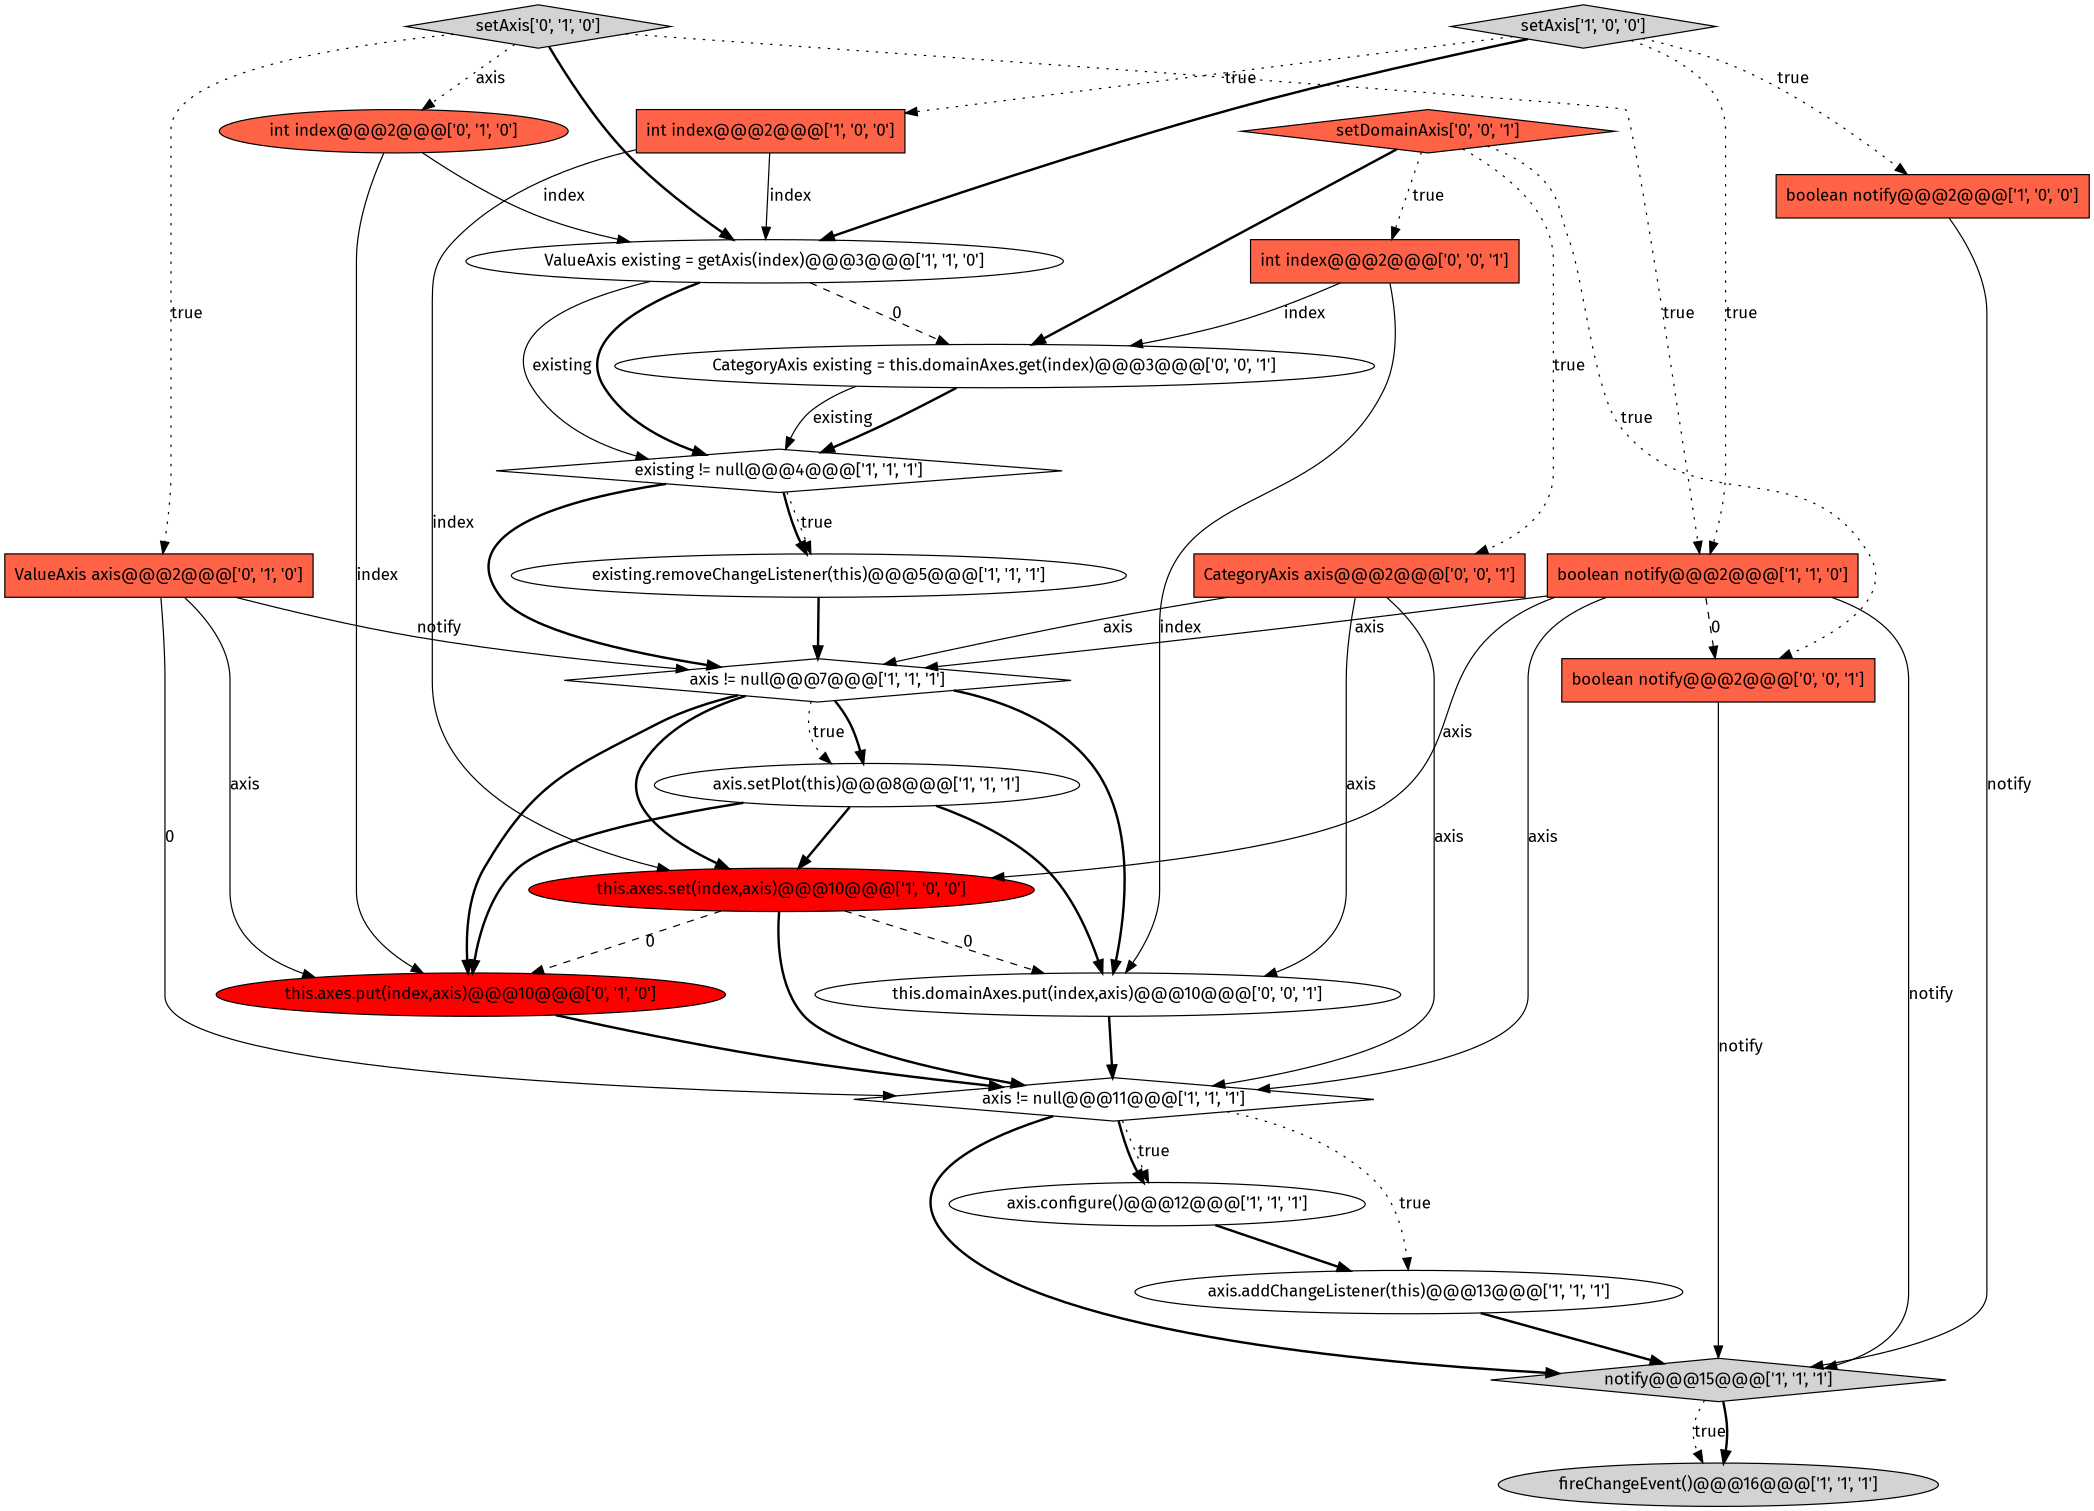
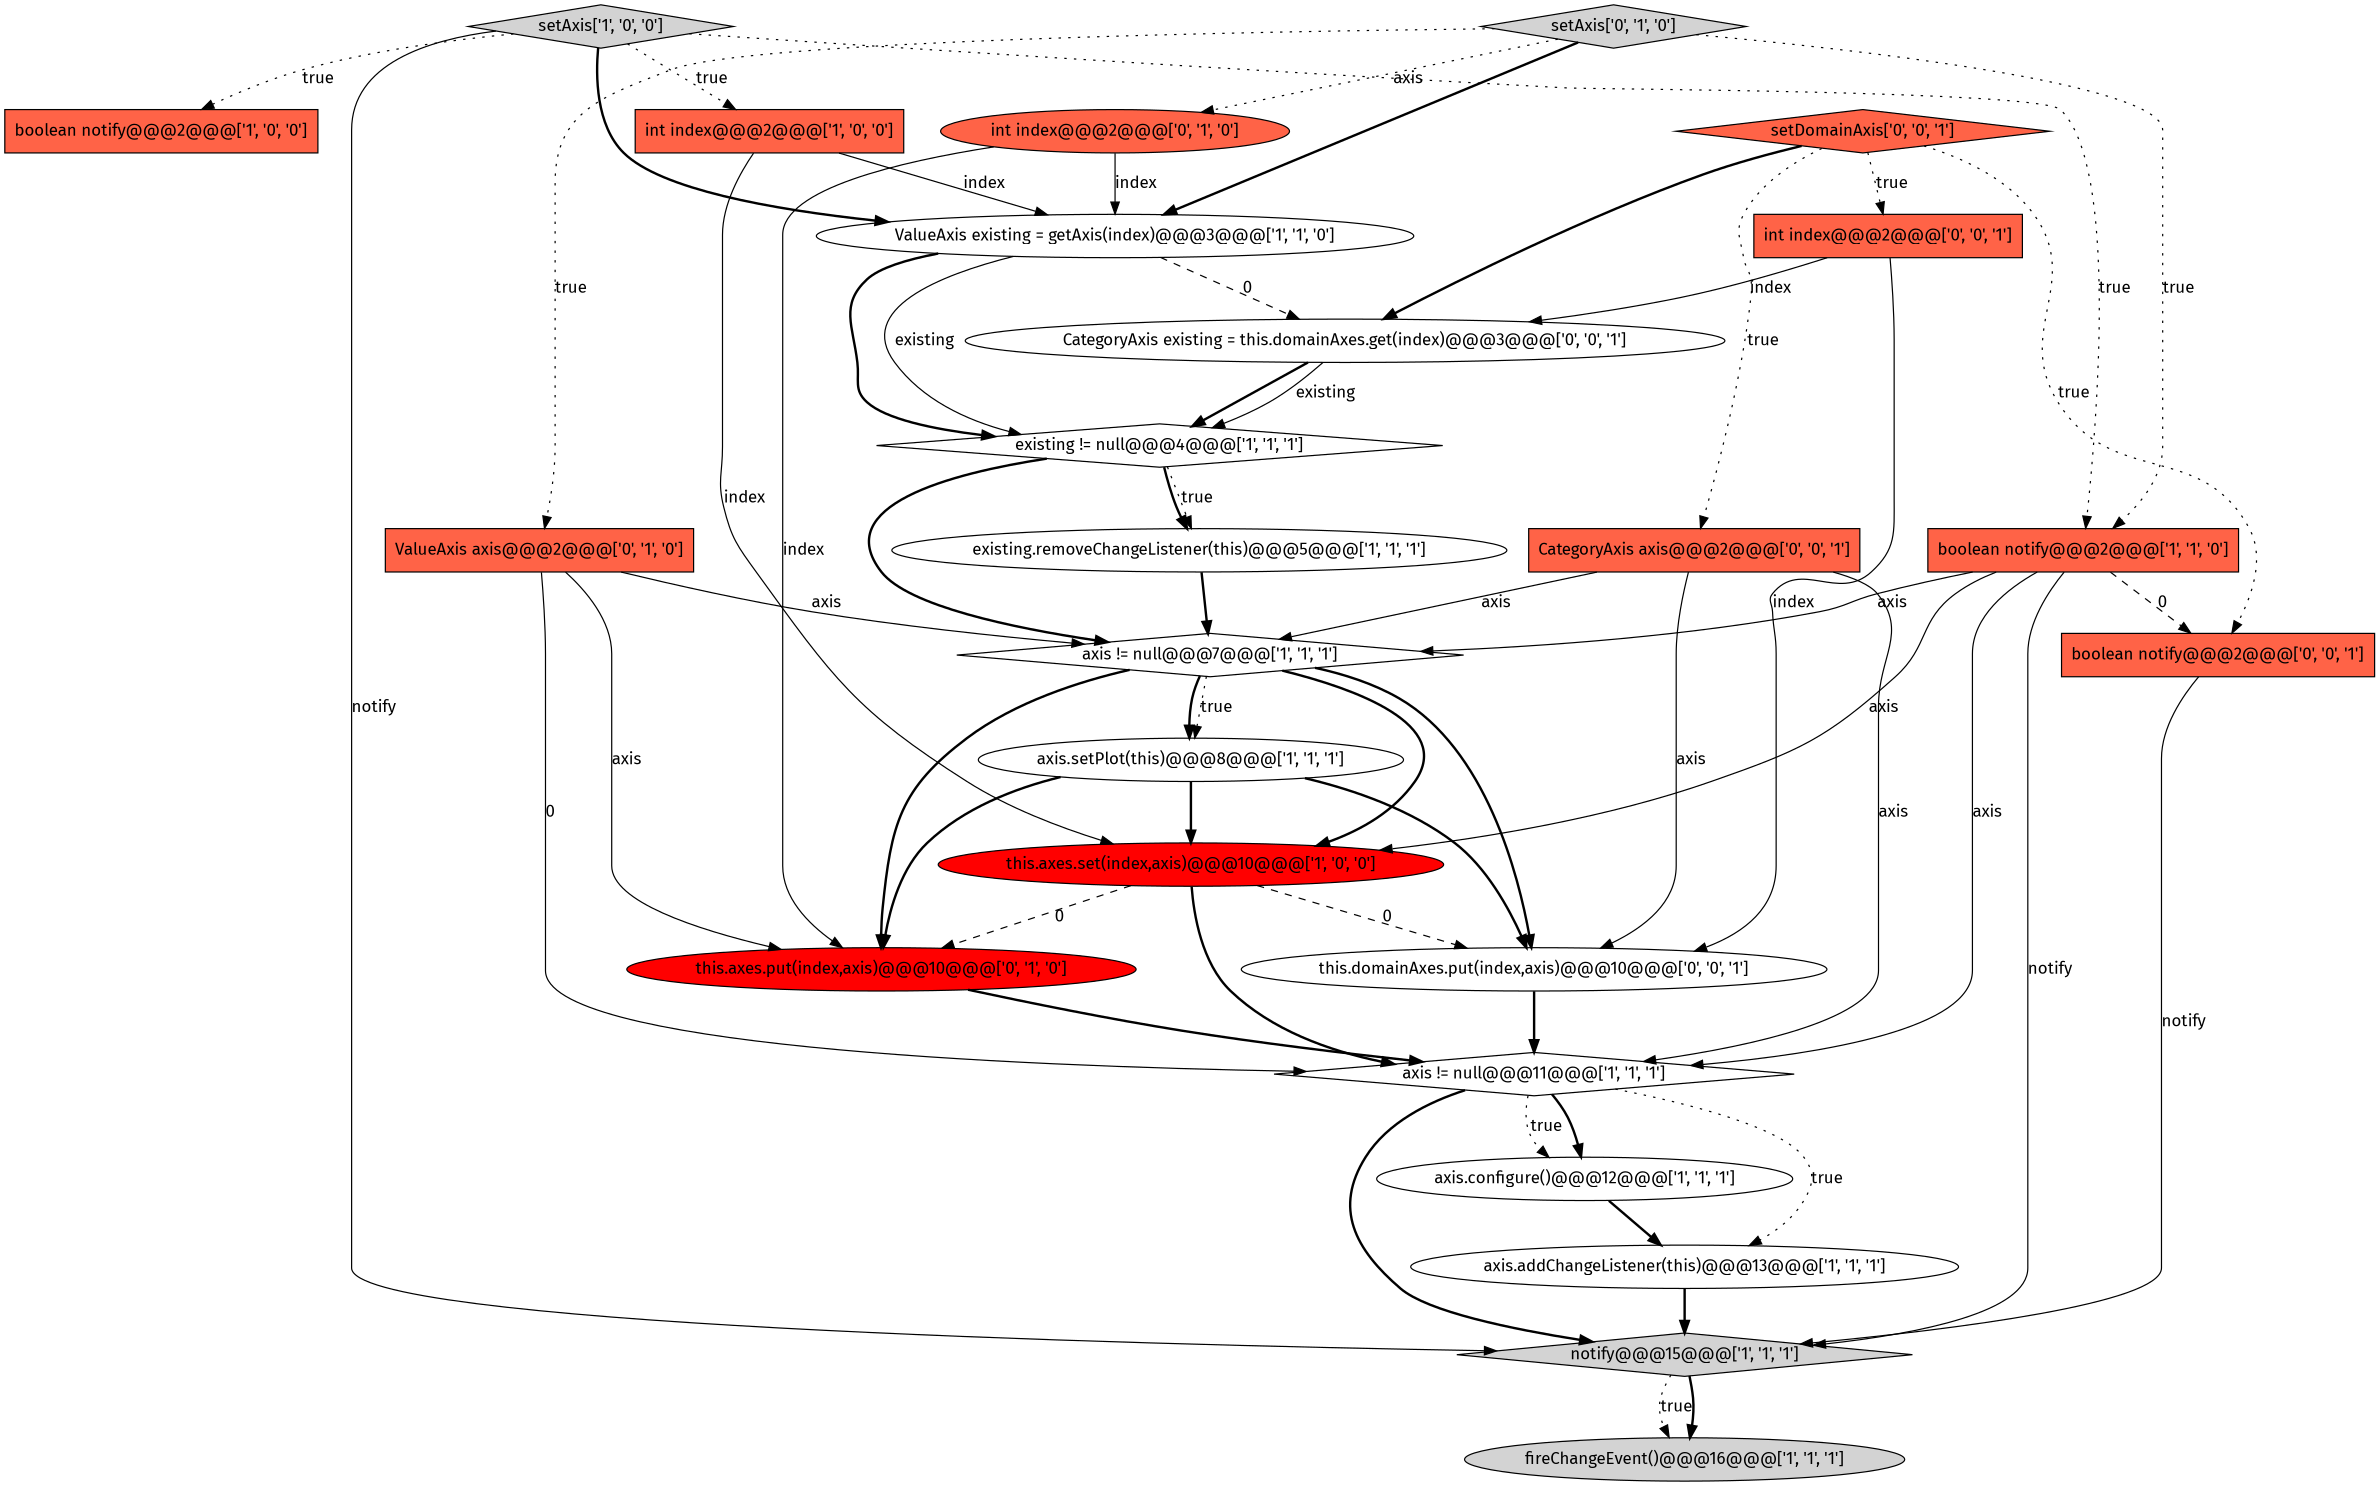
edge "ValueAxis axis@@@2@@@['0', '1', '0']" -> "axis != null@@@7@@@['1', '1', '1']": label "notify" -> "axis"
edge "boolean notify@@@2@@@['1', '0', '0']" -> "notify@@@15@@@['1', '1', '1']": now "setAxis['1', '0', '0']" -> "notify@@@15@@@['1', '1', '1']"
